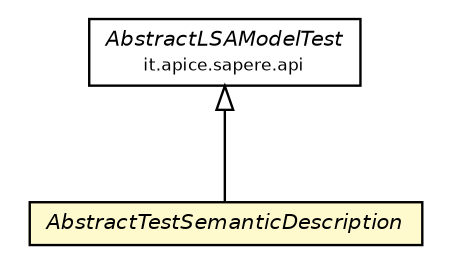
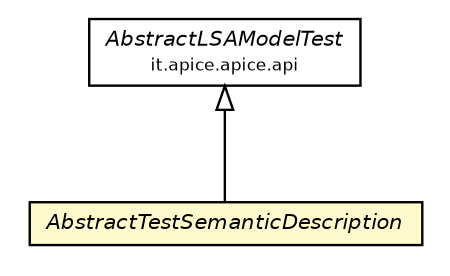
node "AbstractLSAModelTest": text "it.apice.sapere.api" -> "it.apice.apice.api"
